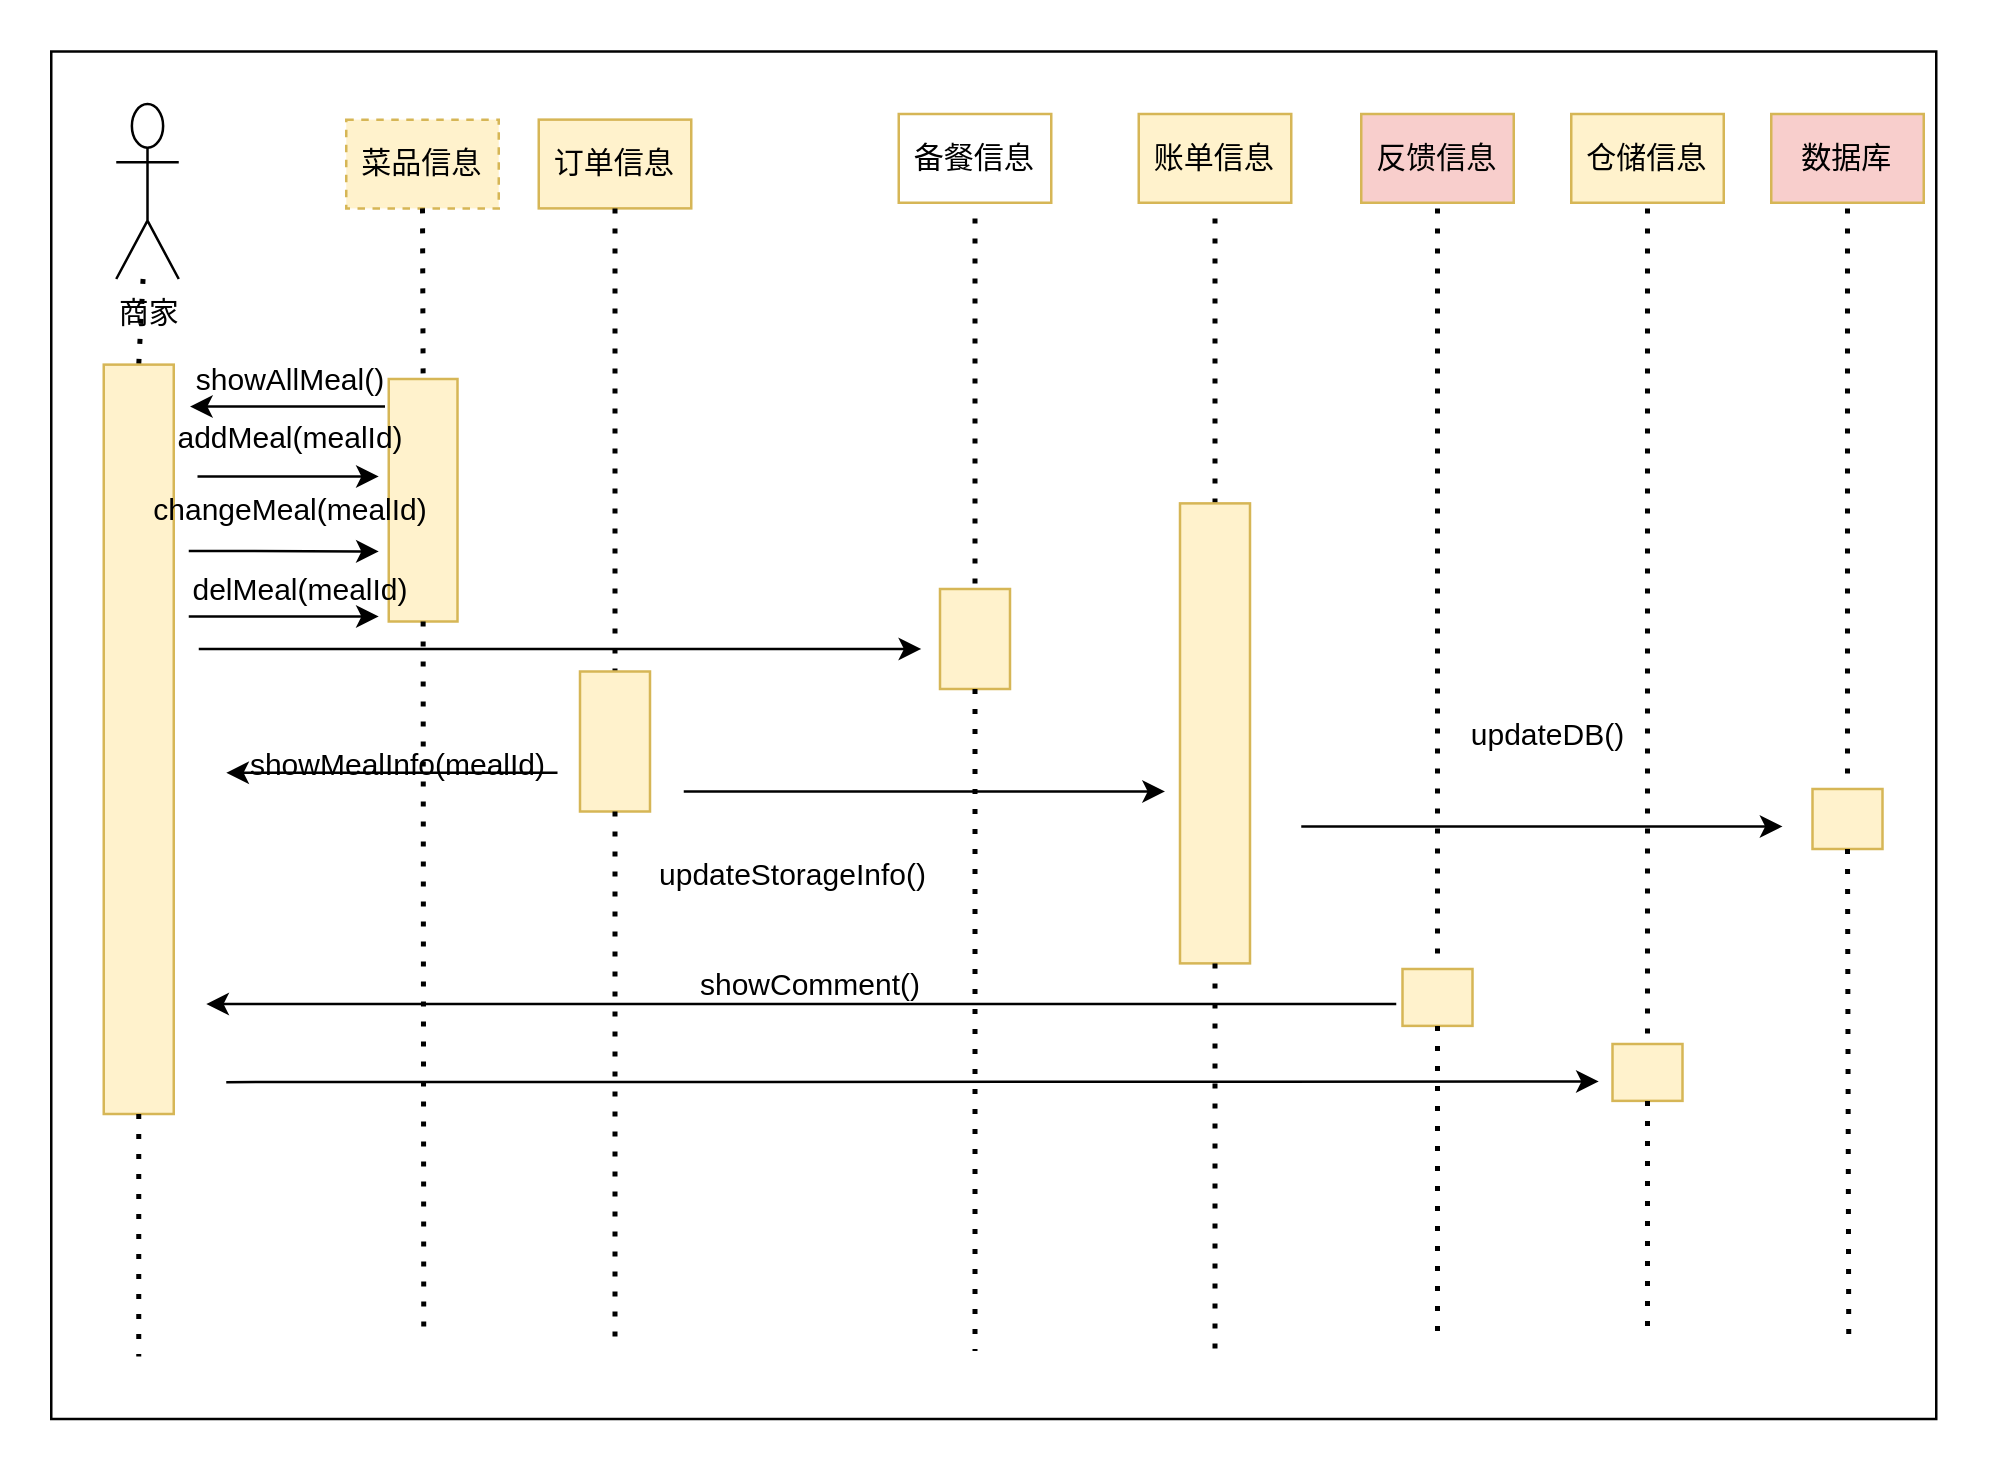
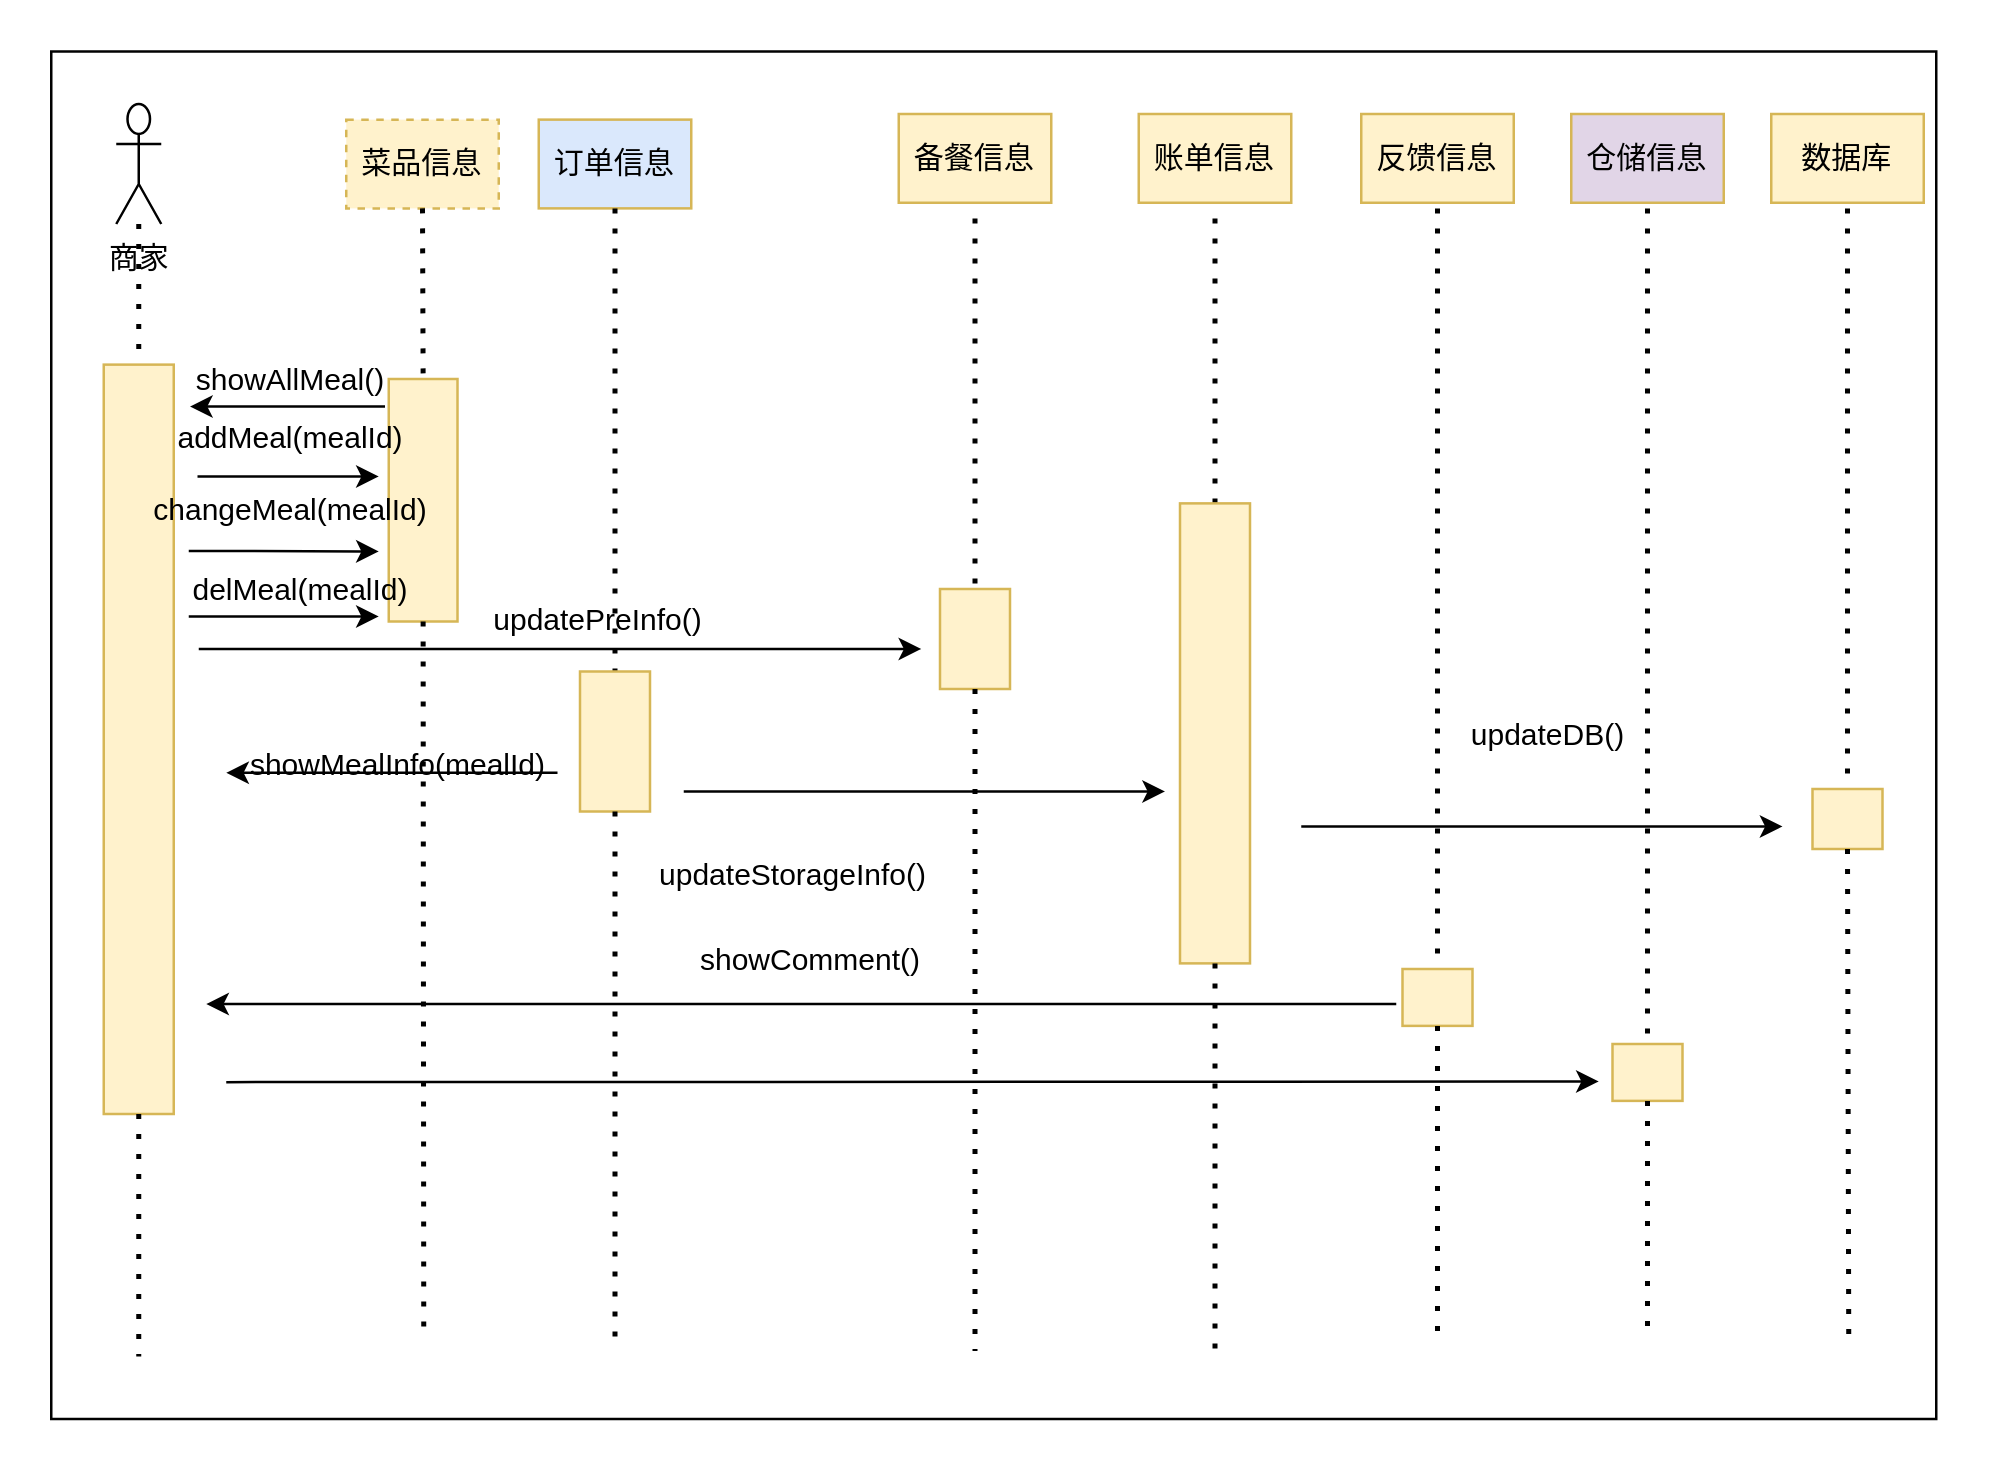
node "备餐信息": fillcolor #ffffff -> #fff2cc
node "反馈信息": fillcolor #f8cecc -> #fff2cc
node "仓储信息": fillcolor #fff2cc -> #e1d5e7
node "数据库": fillcolor #f8cecc -> #fff2cc
node "订单信息": fillcolor #fff2cc -> #dae8fc
node "商家": size 63x175 -> 45x120
node "updatePreInfo()": added
node "showComment()": moved (811, 986) -> (811, 961)
